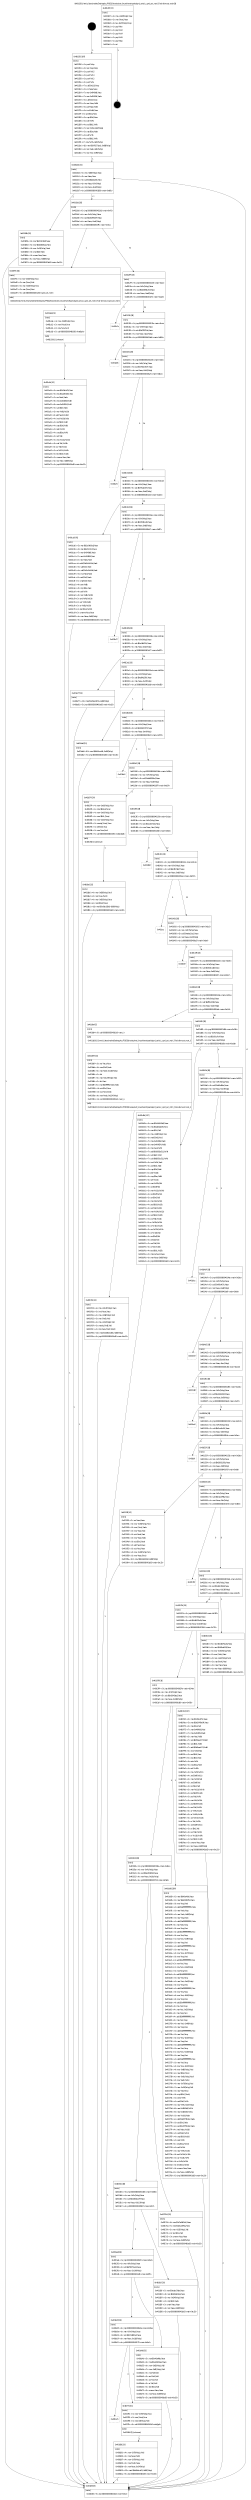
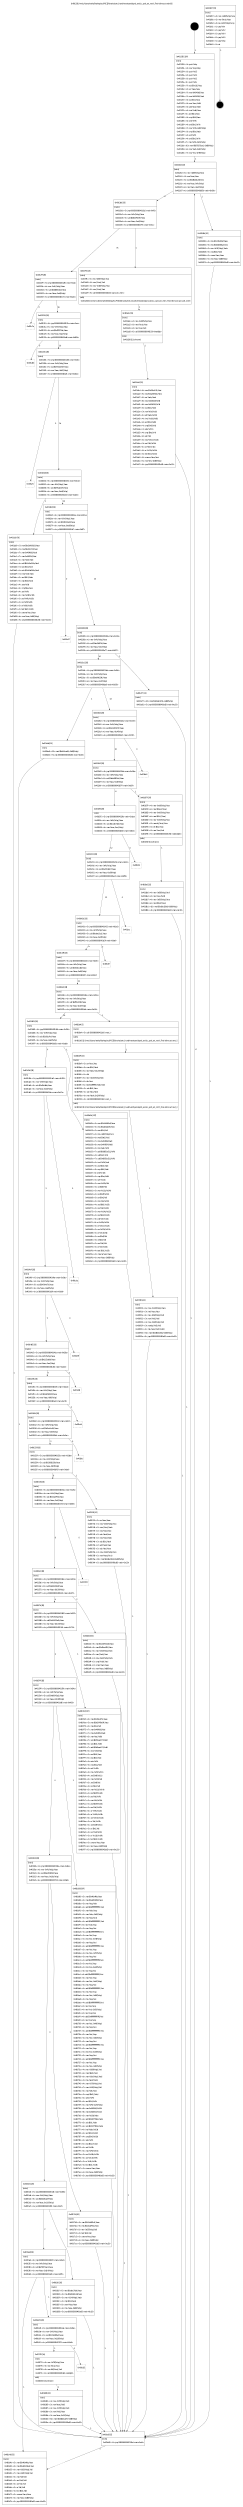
edge "0x40164b [53]" -> "0x401e83 [5]": reversed
